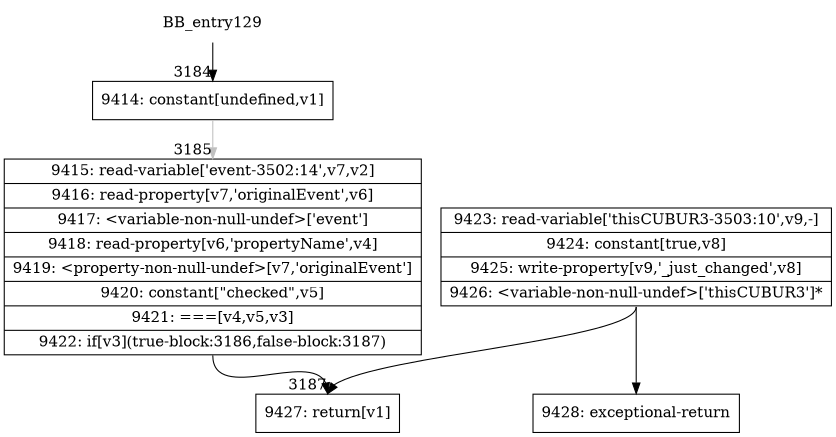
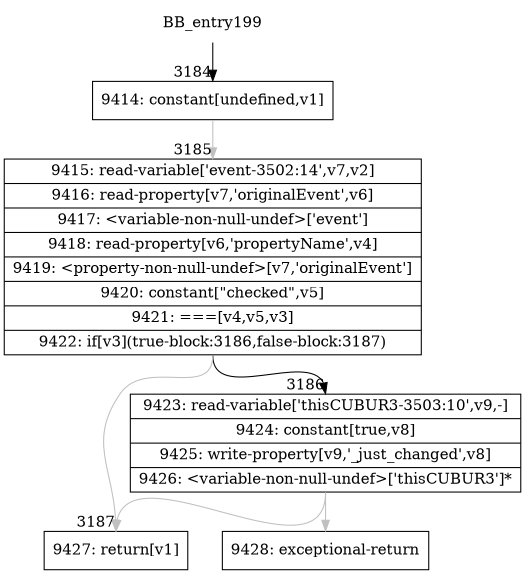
node "BB_entry129": label "BB_entry129" -> "BB_entry199"
edge "9423: read-variable['thisCUBUR3-3503:10',v9,-]" -> "9428: exceptional-return": color black -> gray
edge "9423: read-variable['thisCUBUR3-3503:10',v9,-]" -> "9427: return[v1]": color black -> gray
edge "9415: read-variable['event-3502:14',v7,v2]" -> "9423: read-variable['thisCUBUR3-3503:10',v9,-]": added
edge "9415: read-variable['event-3502:14',v7,v2]" -> "9427: return[v1]": color black -> gray
